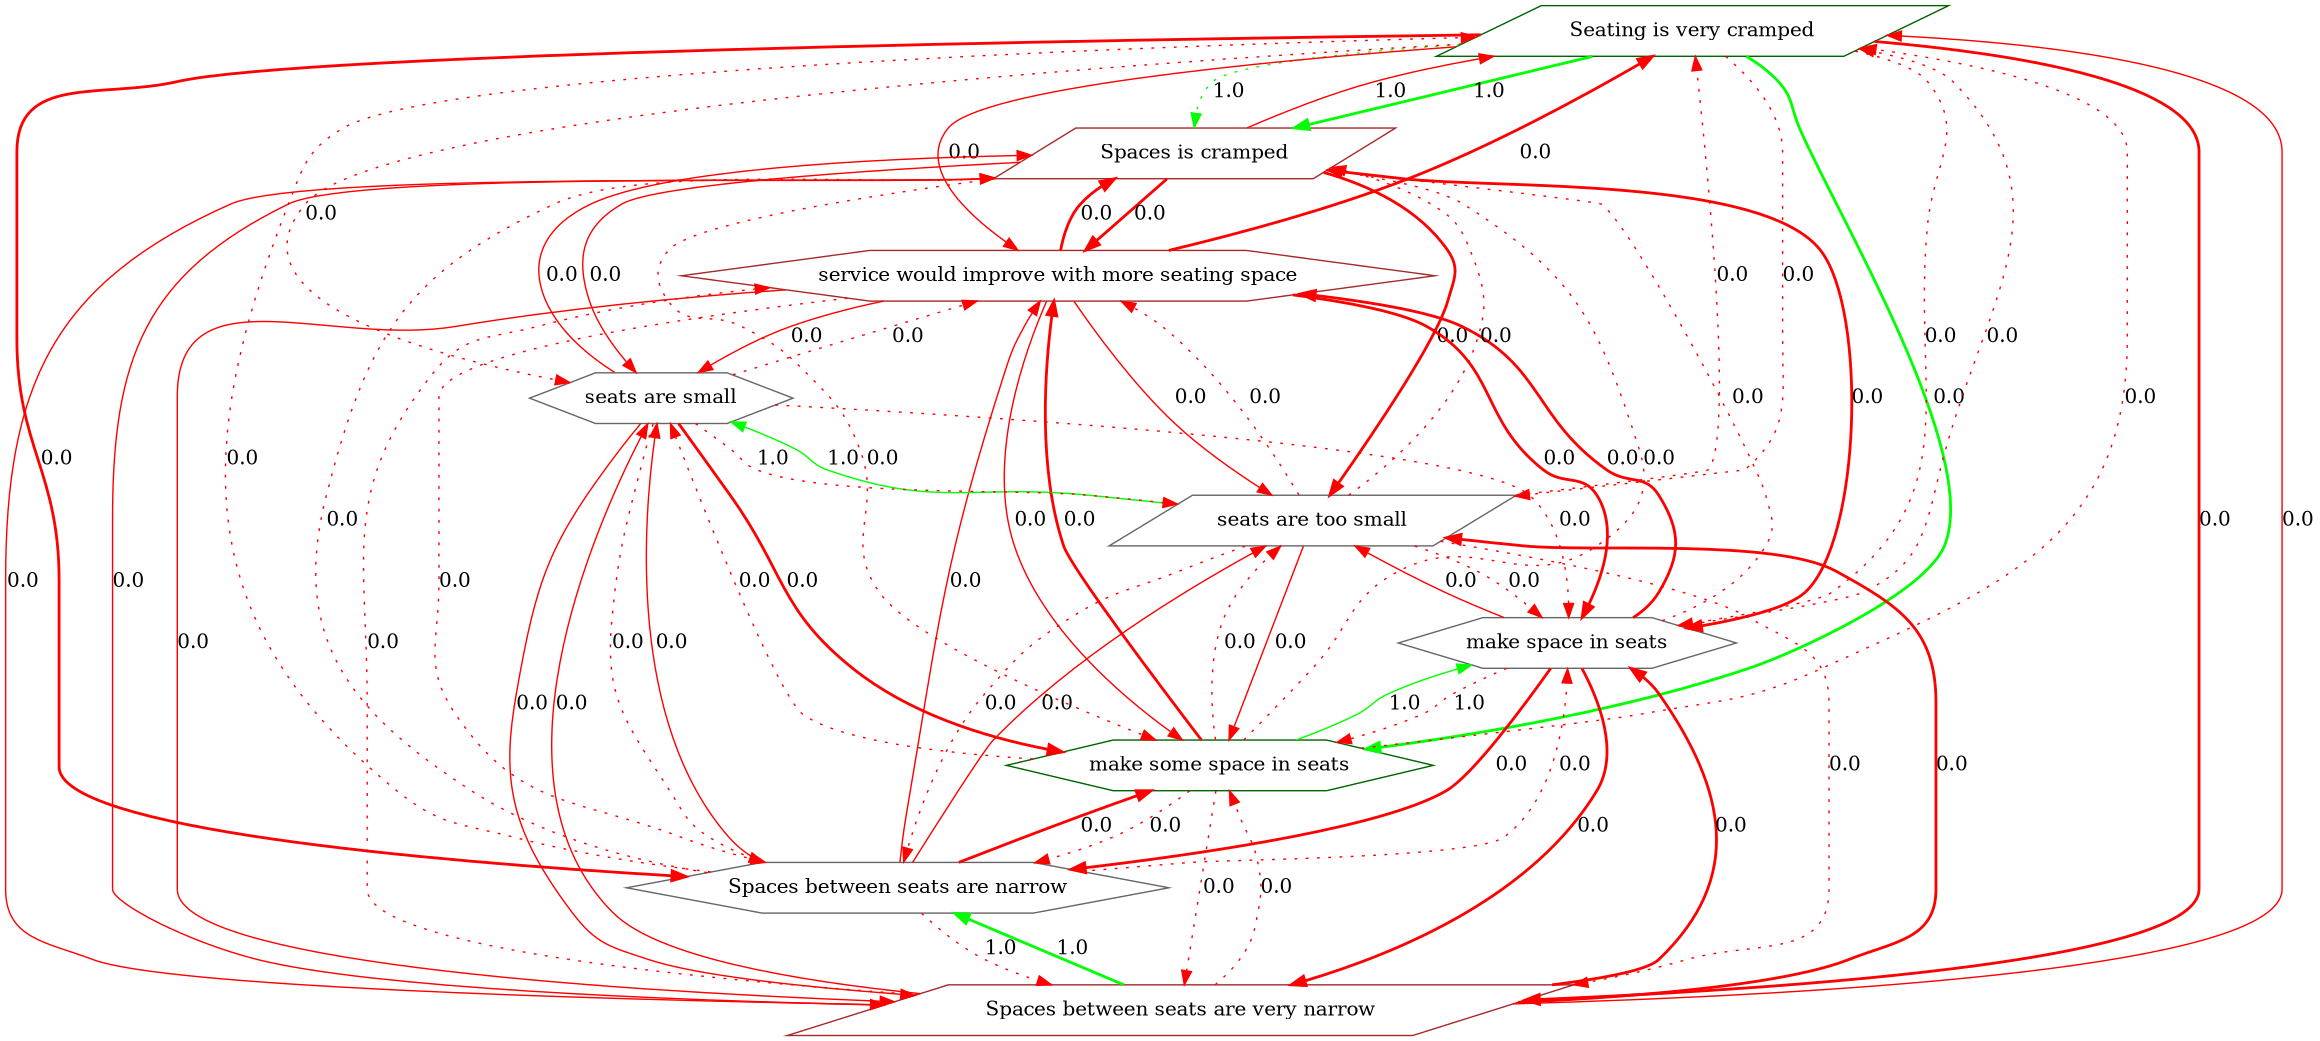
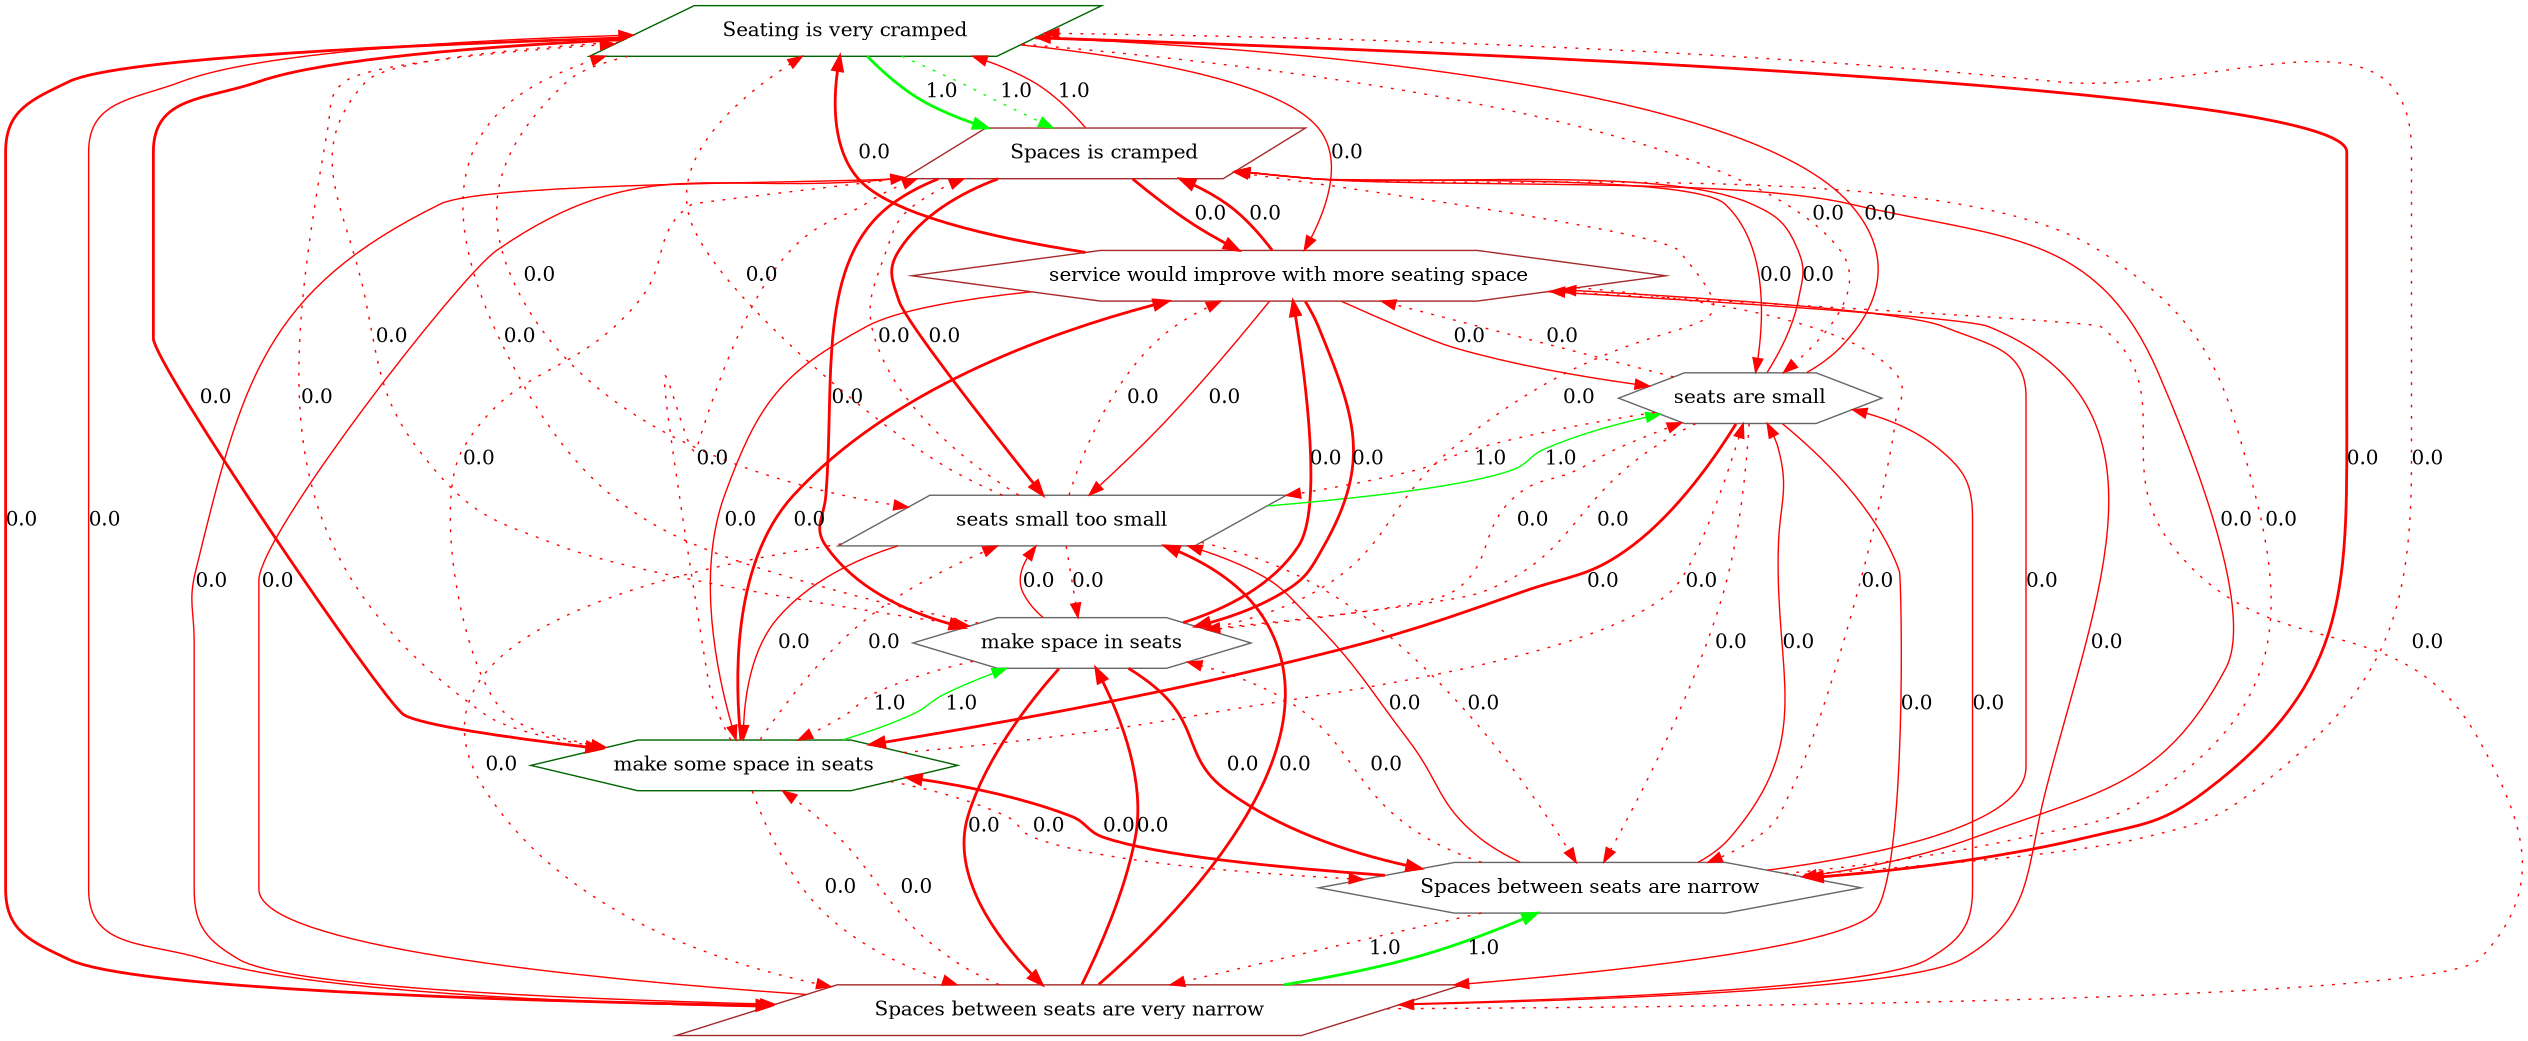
edge "seats are small" -> "Seating is very cramped": added, label "0.0"
edge "Spaces is cramped" -> "Spaces between seats are narrow": added, label "0.0"
node "seats are too small": label "seats are too small" -> "seats small too small"
edge "Seating is very cramped" -> "make some space in seats": color green -> red
edge "make space in seats" -> "seats are small": added, label "0.0"
